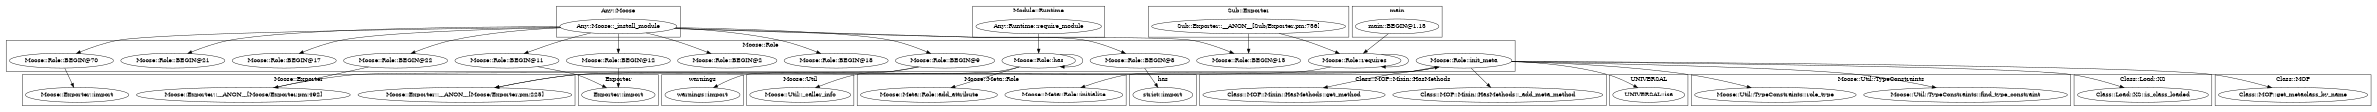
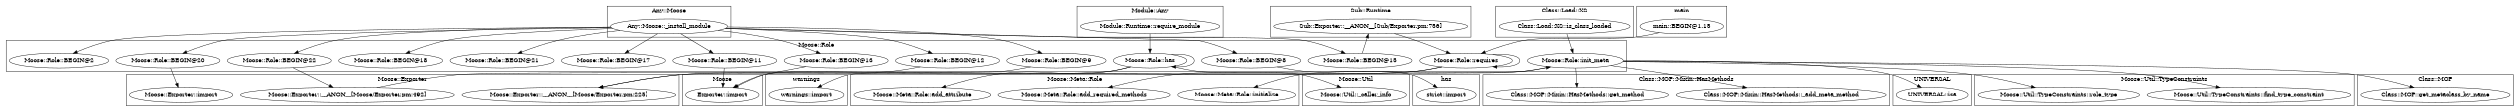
cluster "Module::Runtime": label "Module::Runtime" -> "Module::Any"
cluster "Sub::Exporter": label "Sub::Exporter" -> "Sub::Runtime"
node "Any::Runtime::require_module": label "Any::Runtime::require_module" -> "Module::Runtime::require_module"
edge "Sub::Exporter::__ANON__[Sub/Exporter.pm:756]" -> "Moose::Role::BEGIN@15": reversed
node "Moose::Role::BEGIN@70": label "Moose::Role::BEGIN@70" -> "Moose::Role::BEGIN@20"
node "Moose::Role::BEGIN@13": added
edge "Moose::Role::init_meta" -> "Class::Load::XS::is_class_loaded": reversed
edge "Moose::Role::BEGIN@9" -> "Moose::Util::_caller_info": now "Moose::Role::has" -> "Moose::Util::_caller_info"
cluster "Exporter": label "Exporter" -> "Moose"
node "Moose::Meta::Role::add_required_methods": added
